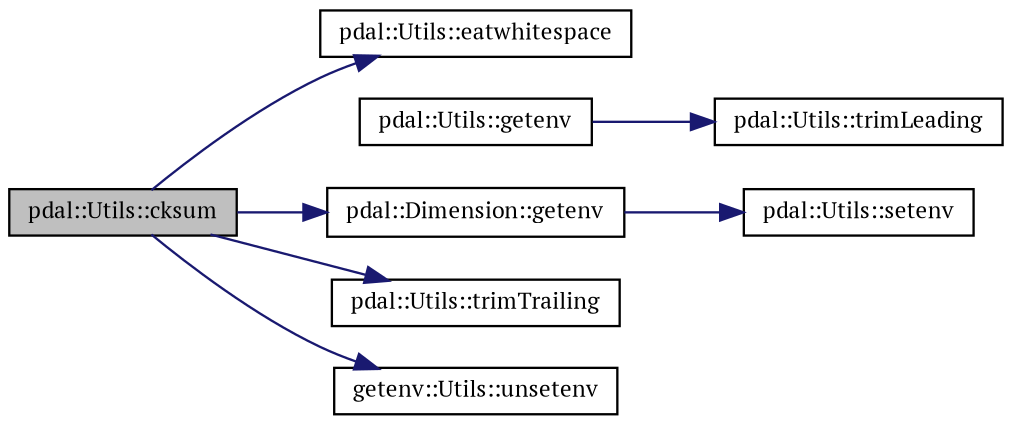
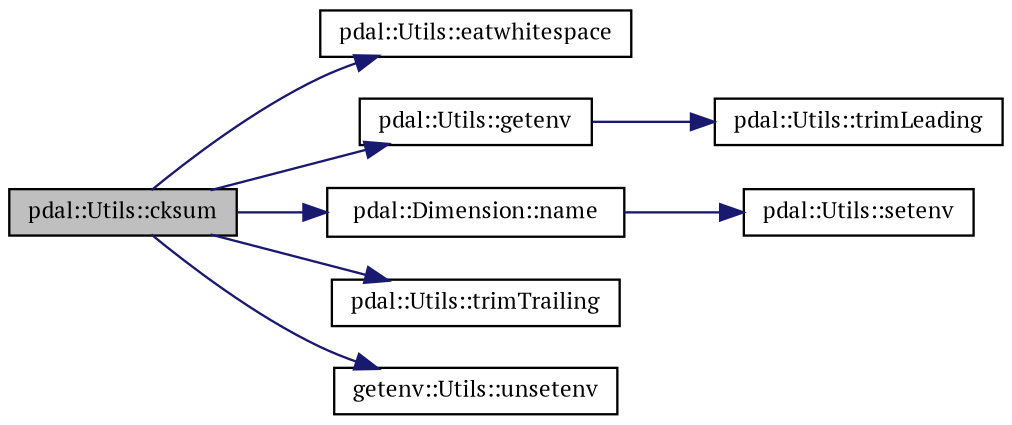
edge "pdal::Utils::cksum" -> "pdal::Utils::getenv": added
node "pdal::Dimension::getenv": label "pdal::Dimension::getenv" -> "pdal::Dimension::name"
